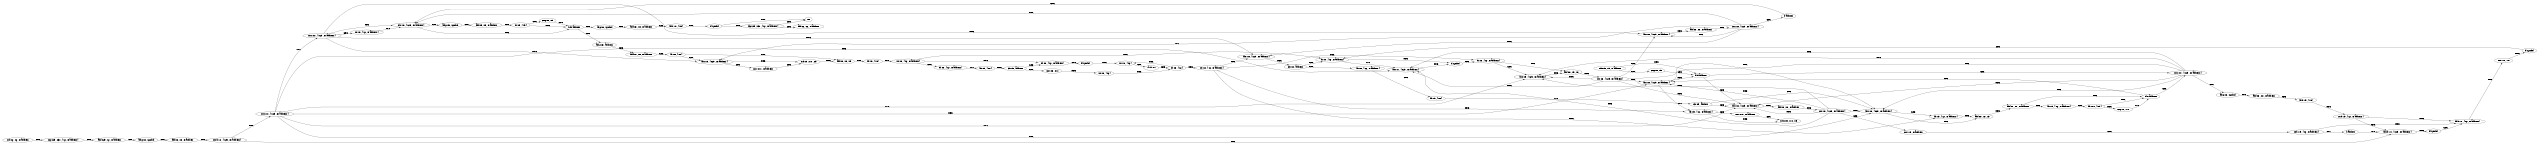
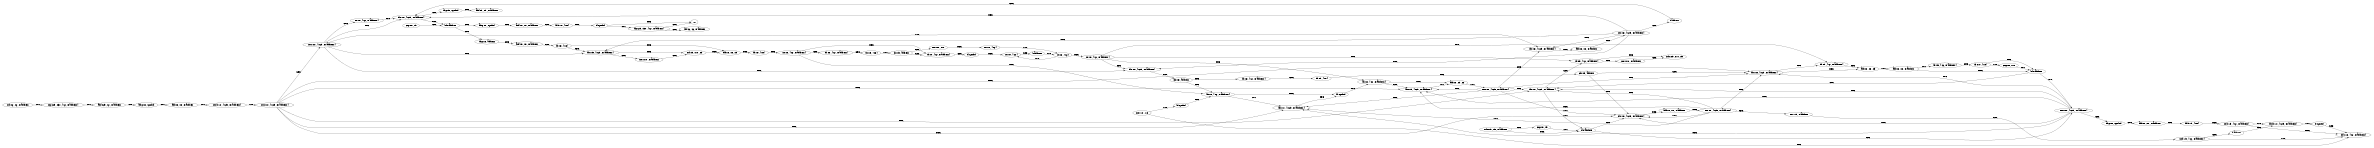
node "ldr x9 , [ x9 ]": removed
edge "ldrb w8 , [ sp , # address ]" -> "mov w0 , w8": reversed
edge "sturb w0 , [ x29 , #- address ]" -> "ldurb w0 , [ x29 , #- address ]": removed, label "DFG"
